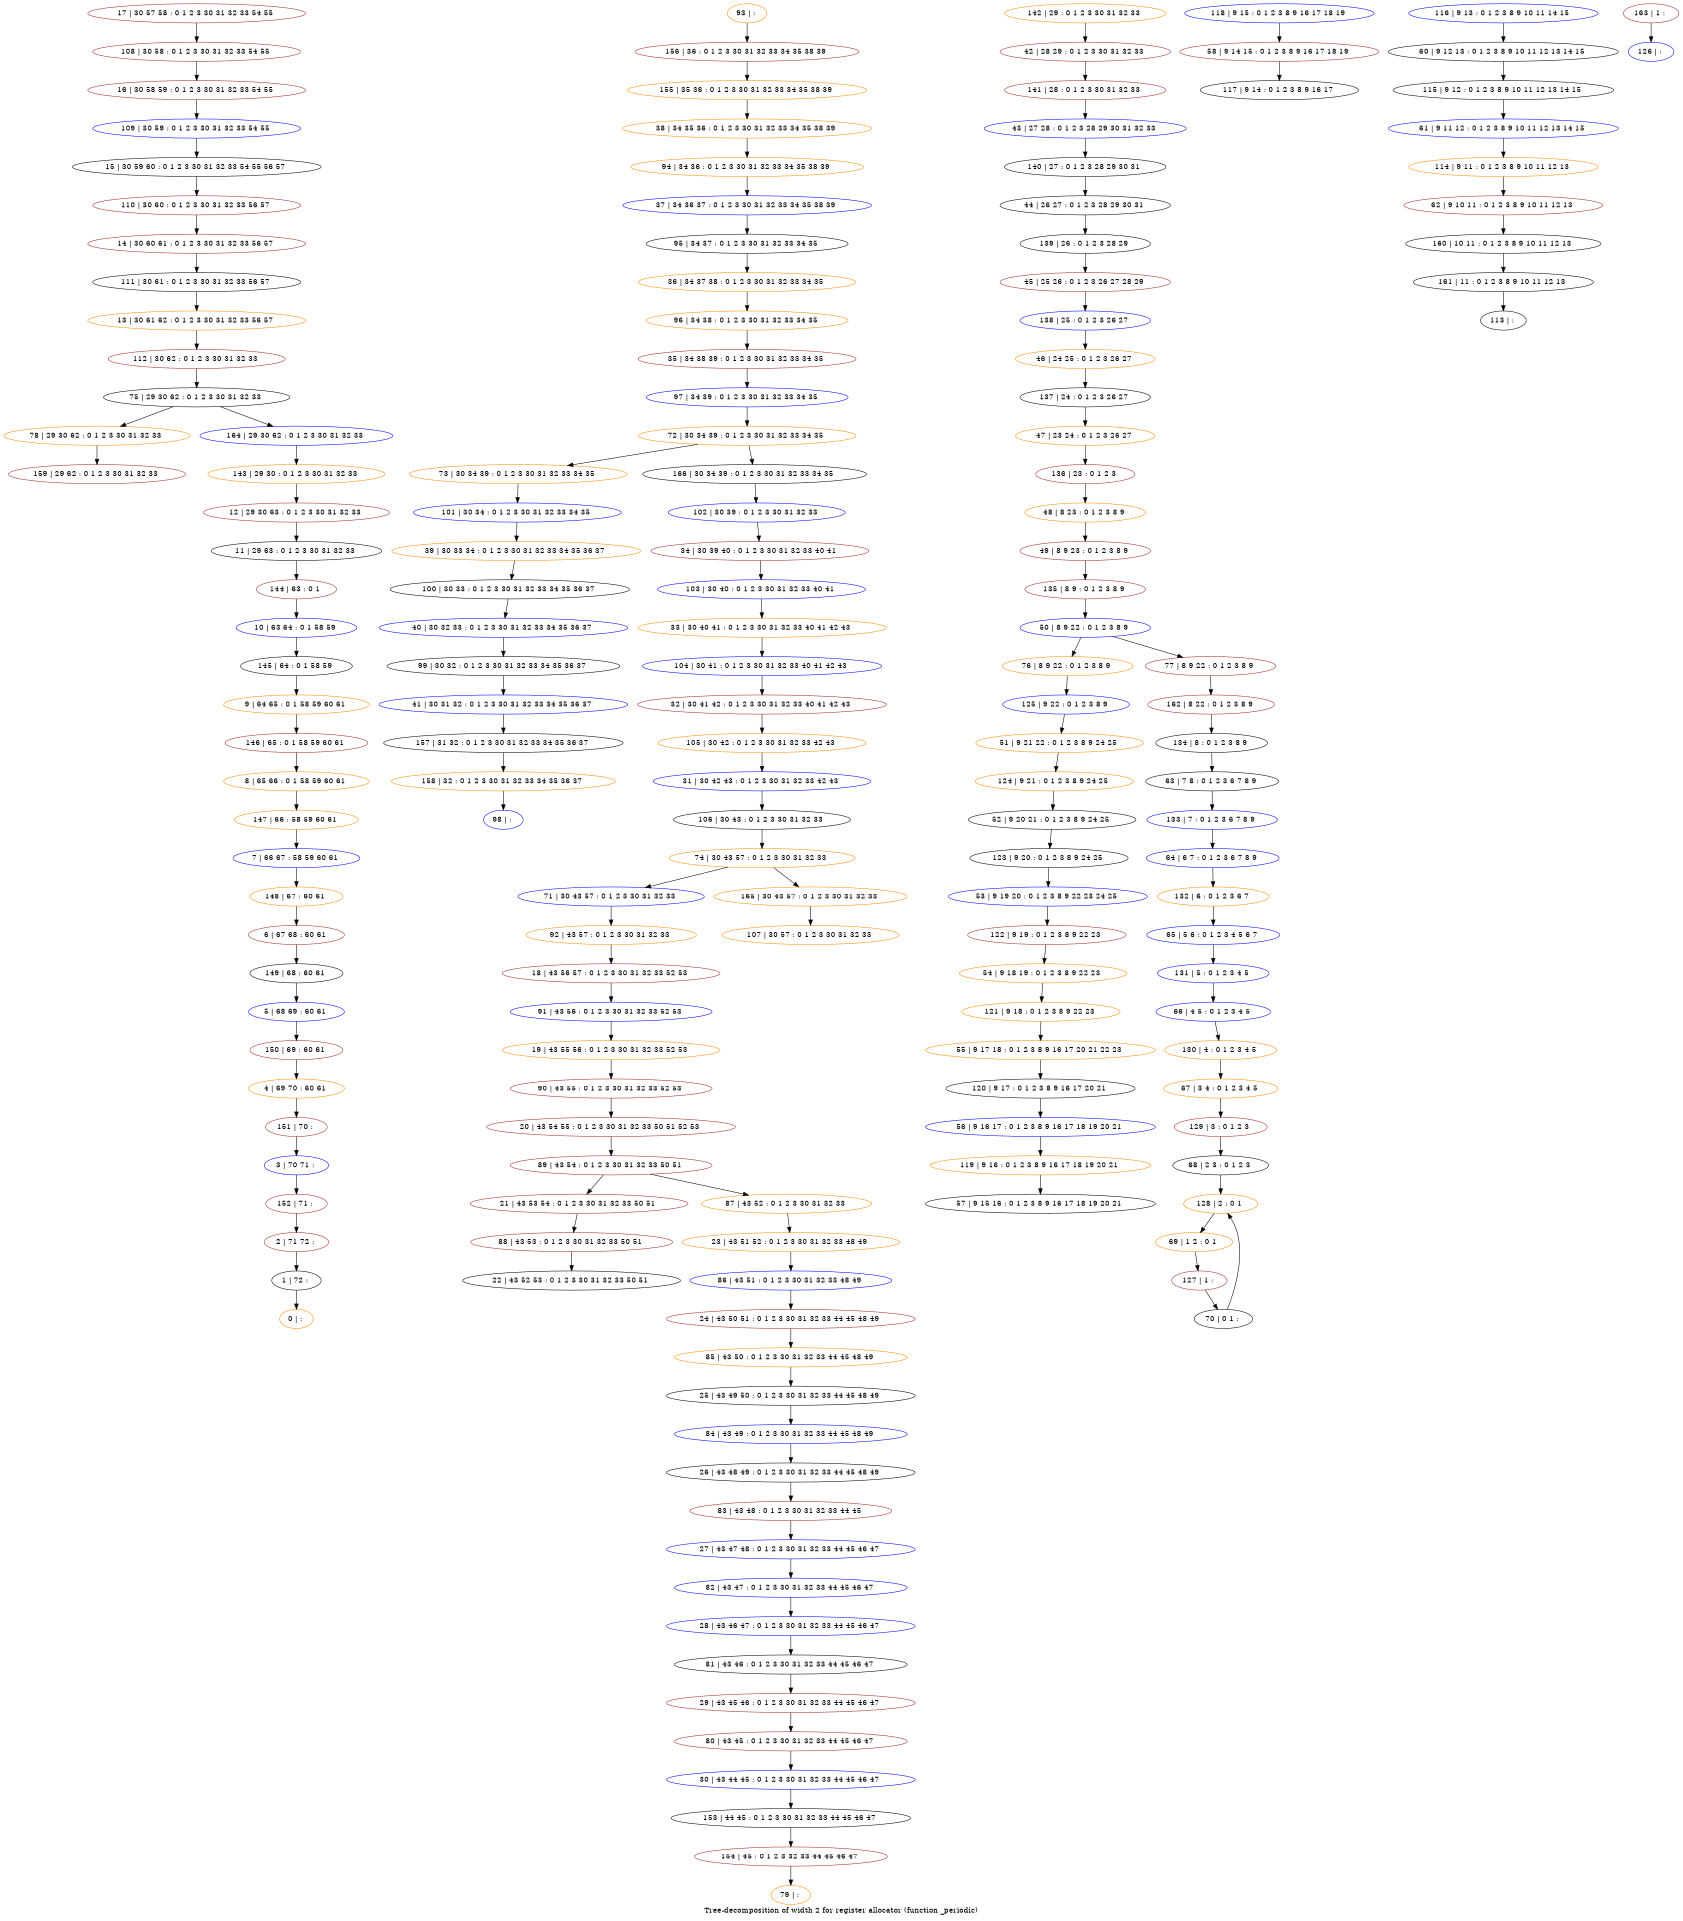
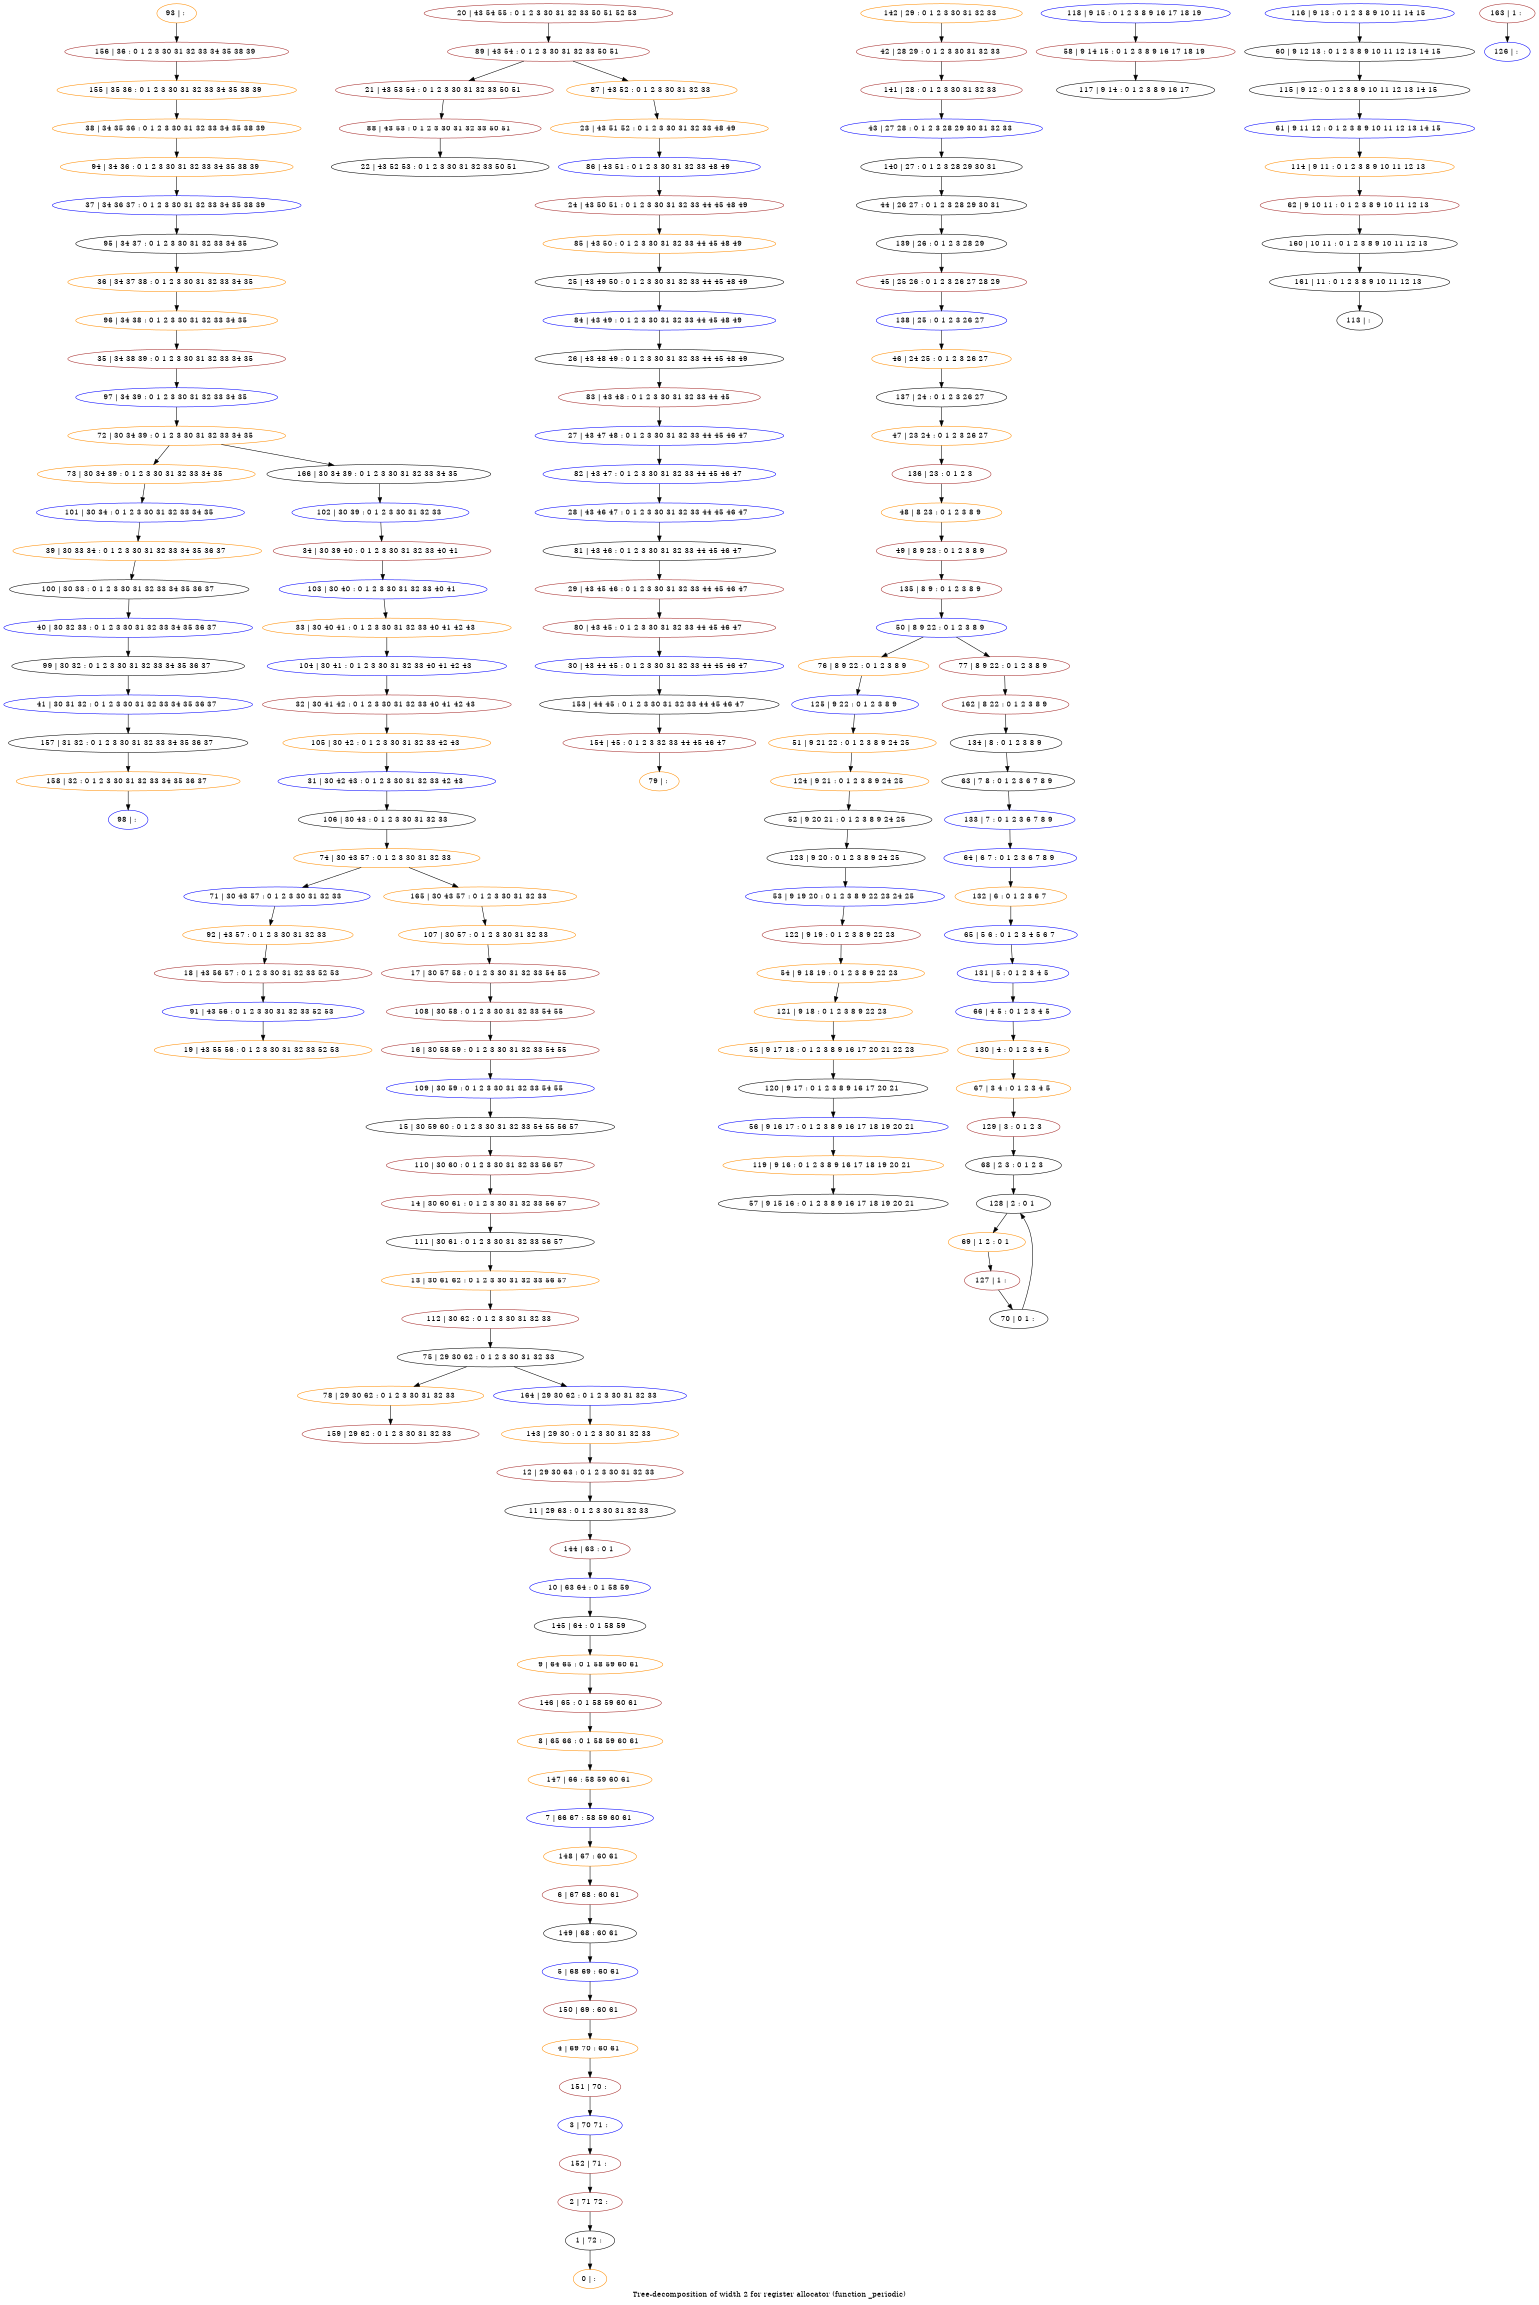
edge "107 | 30 57 : 0 1 2 3 30 31 32 33" -> "17 | 30 57 58 : 0 1 2 3 30 31 32 33 54 55": added
node "90 | 43 55 : 0 1 2 3 30 31 32 33 52 53": removed
node "128 | 2 : 0 1": color darkorange -> black
